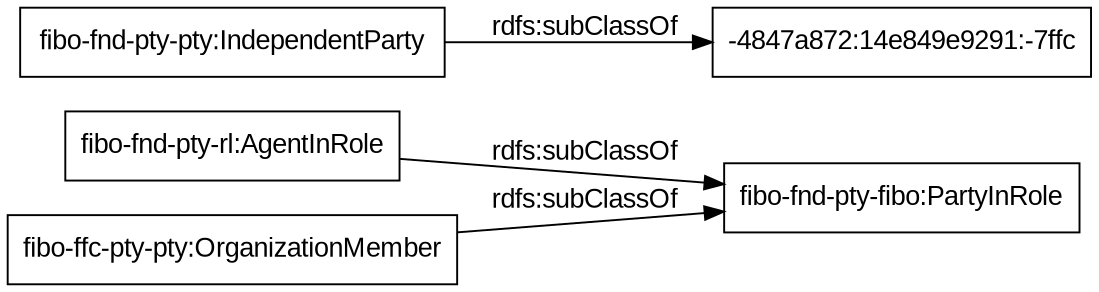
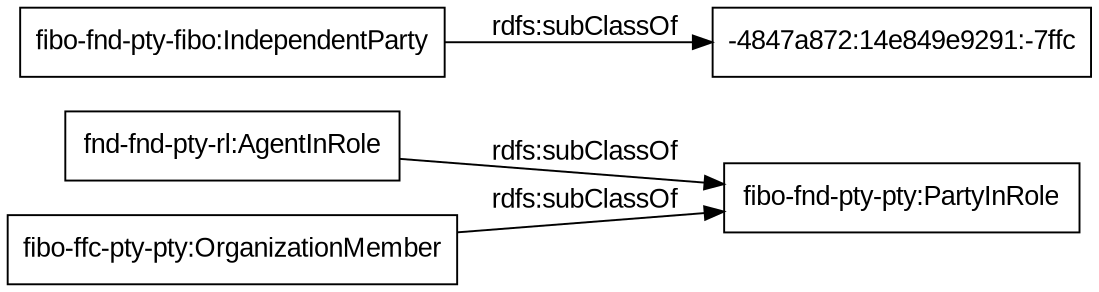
node "fibo-fnd-pty-pty:IndependentParty": label "fibo-fnd-pty-pty:IndependentParty" -> "fibo-fnd-pty-fibo:IndependentParty"
node "fibo-fnd-pty-rl:AgentInRole": label "fibo-fnd-pty-rl:AgentInRole" -> "fnd-fnd-pty-rl:AgentInRole"
node "fibo-fnd-pty-fibo:PartyInRole": label "fibo-fnd-pty-fibo:PartyInRole" -> "fibo-fnd-pty-pty:PartyInRole"
